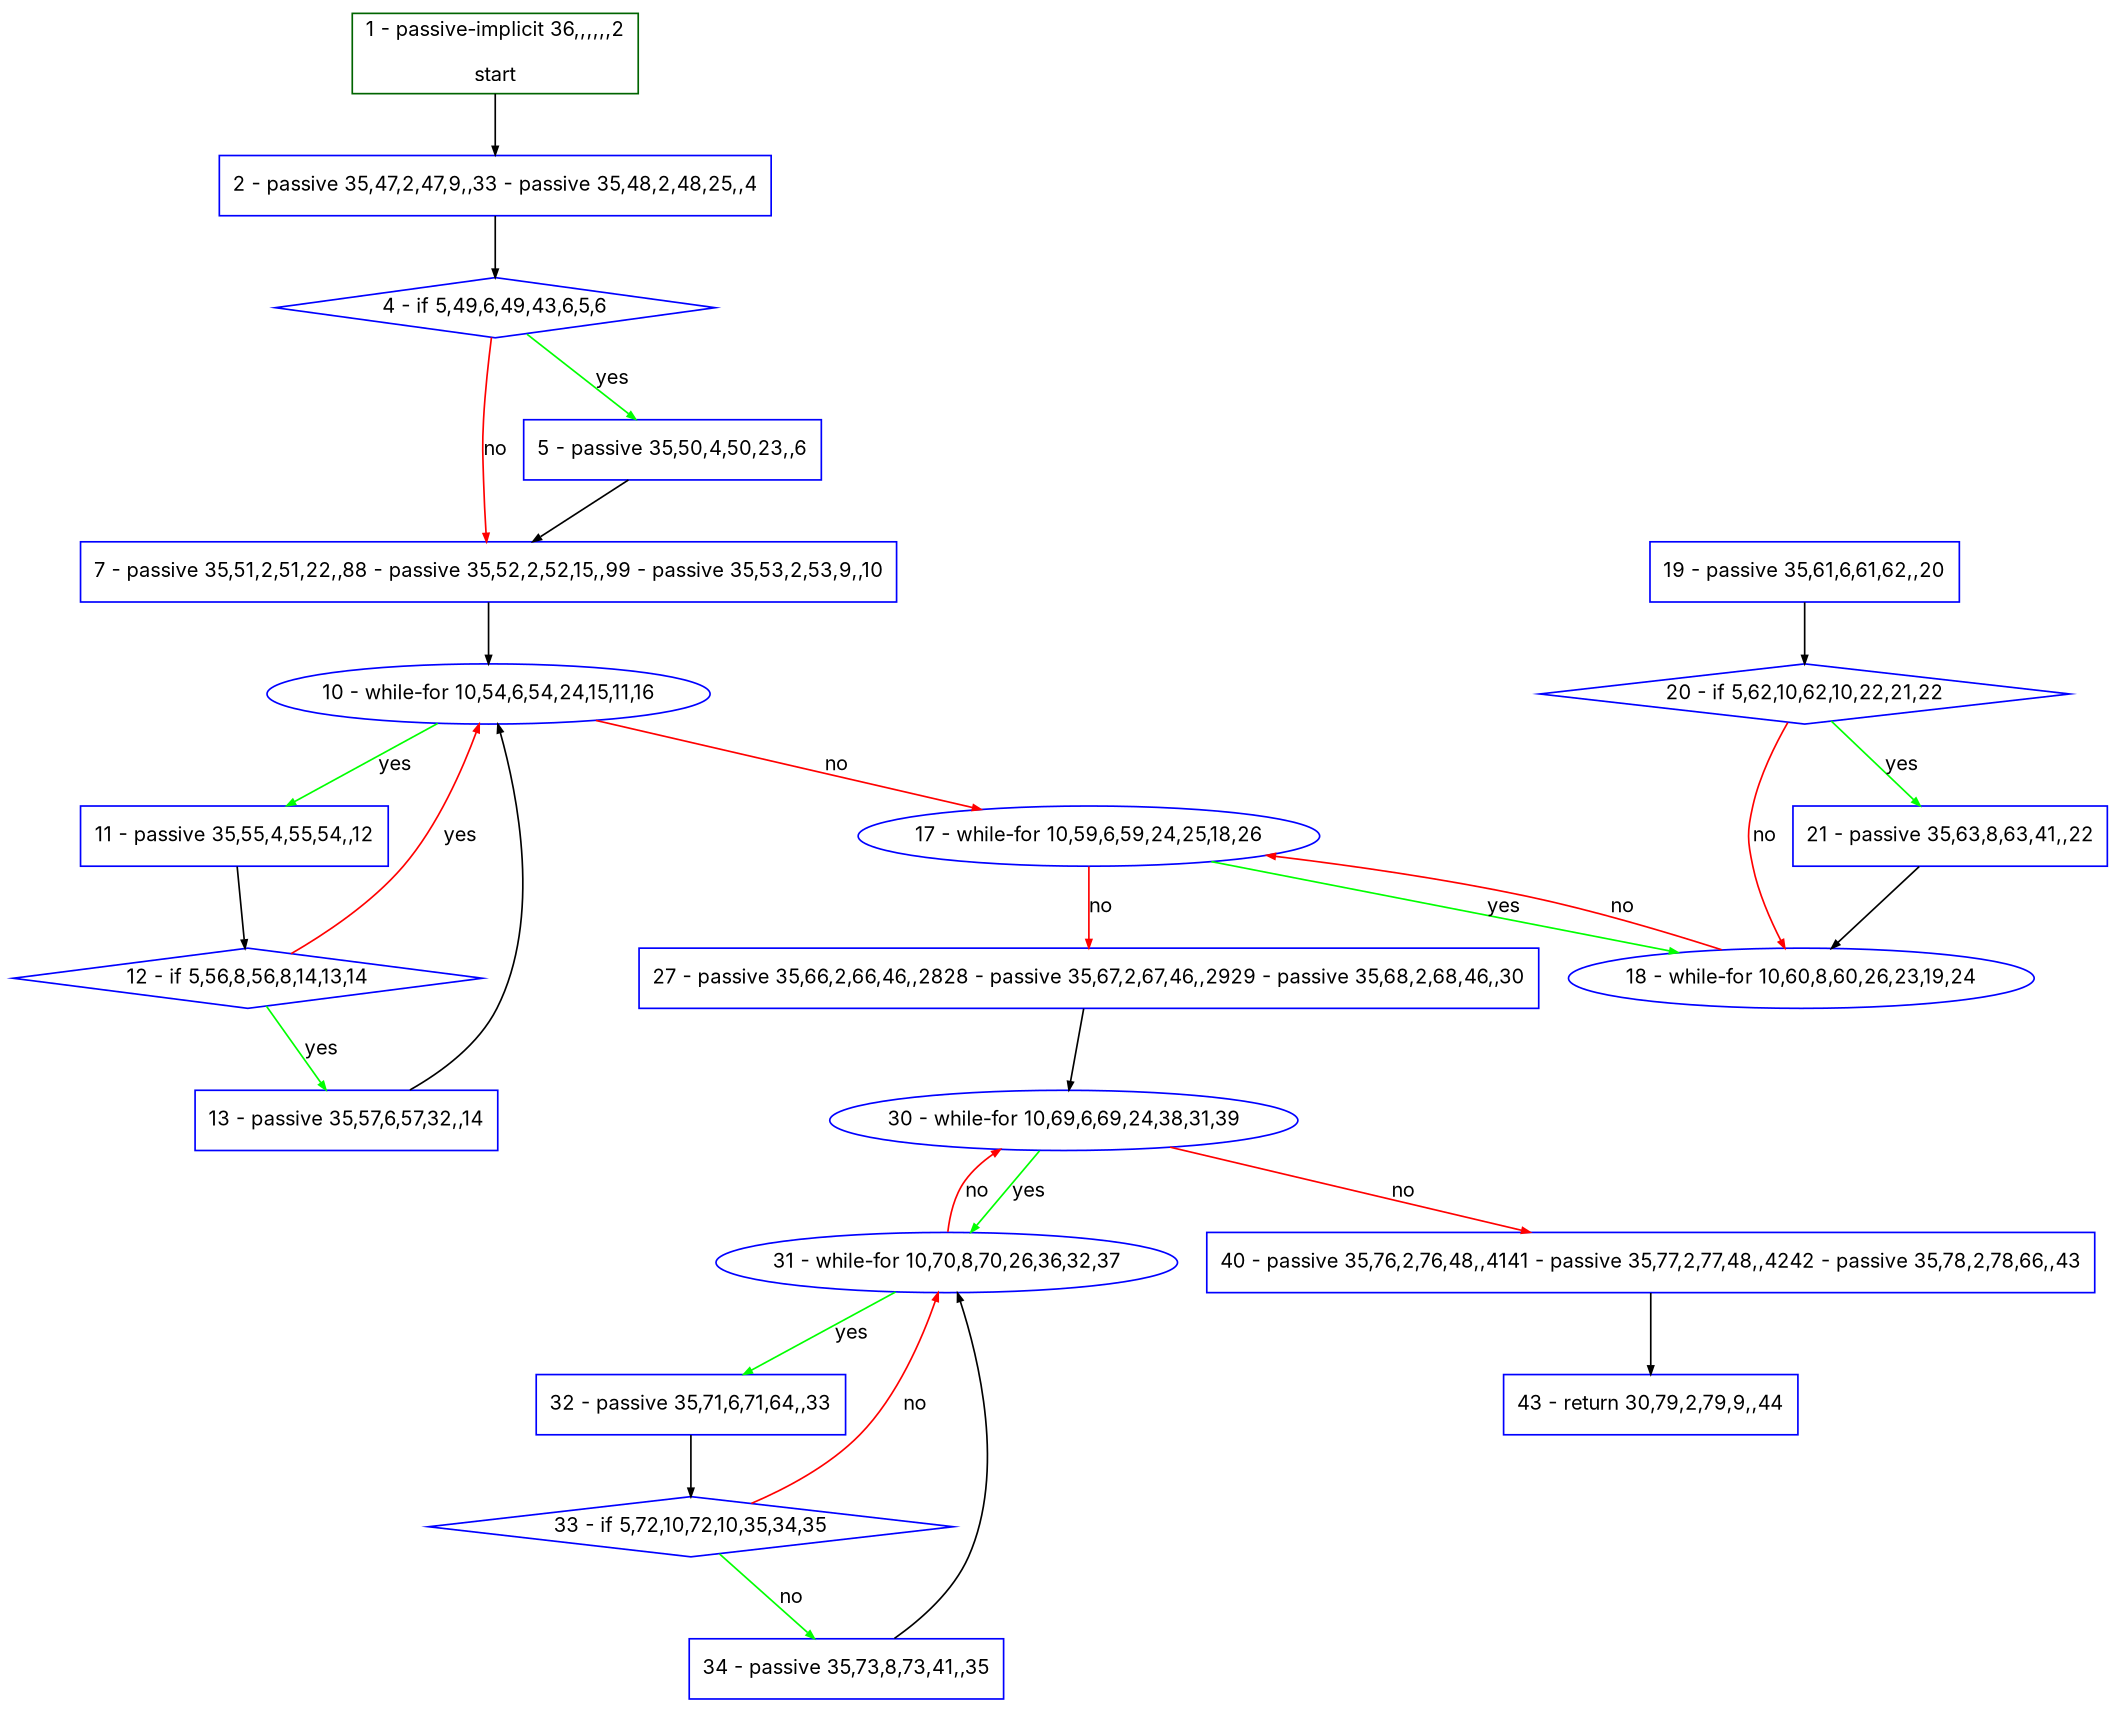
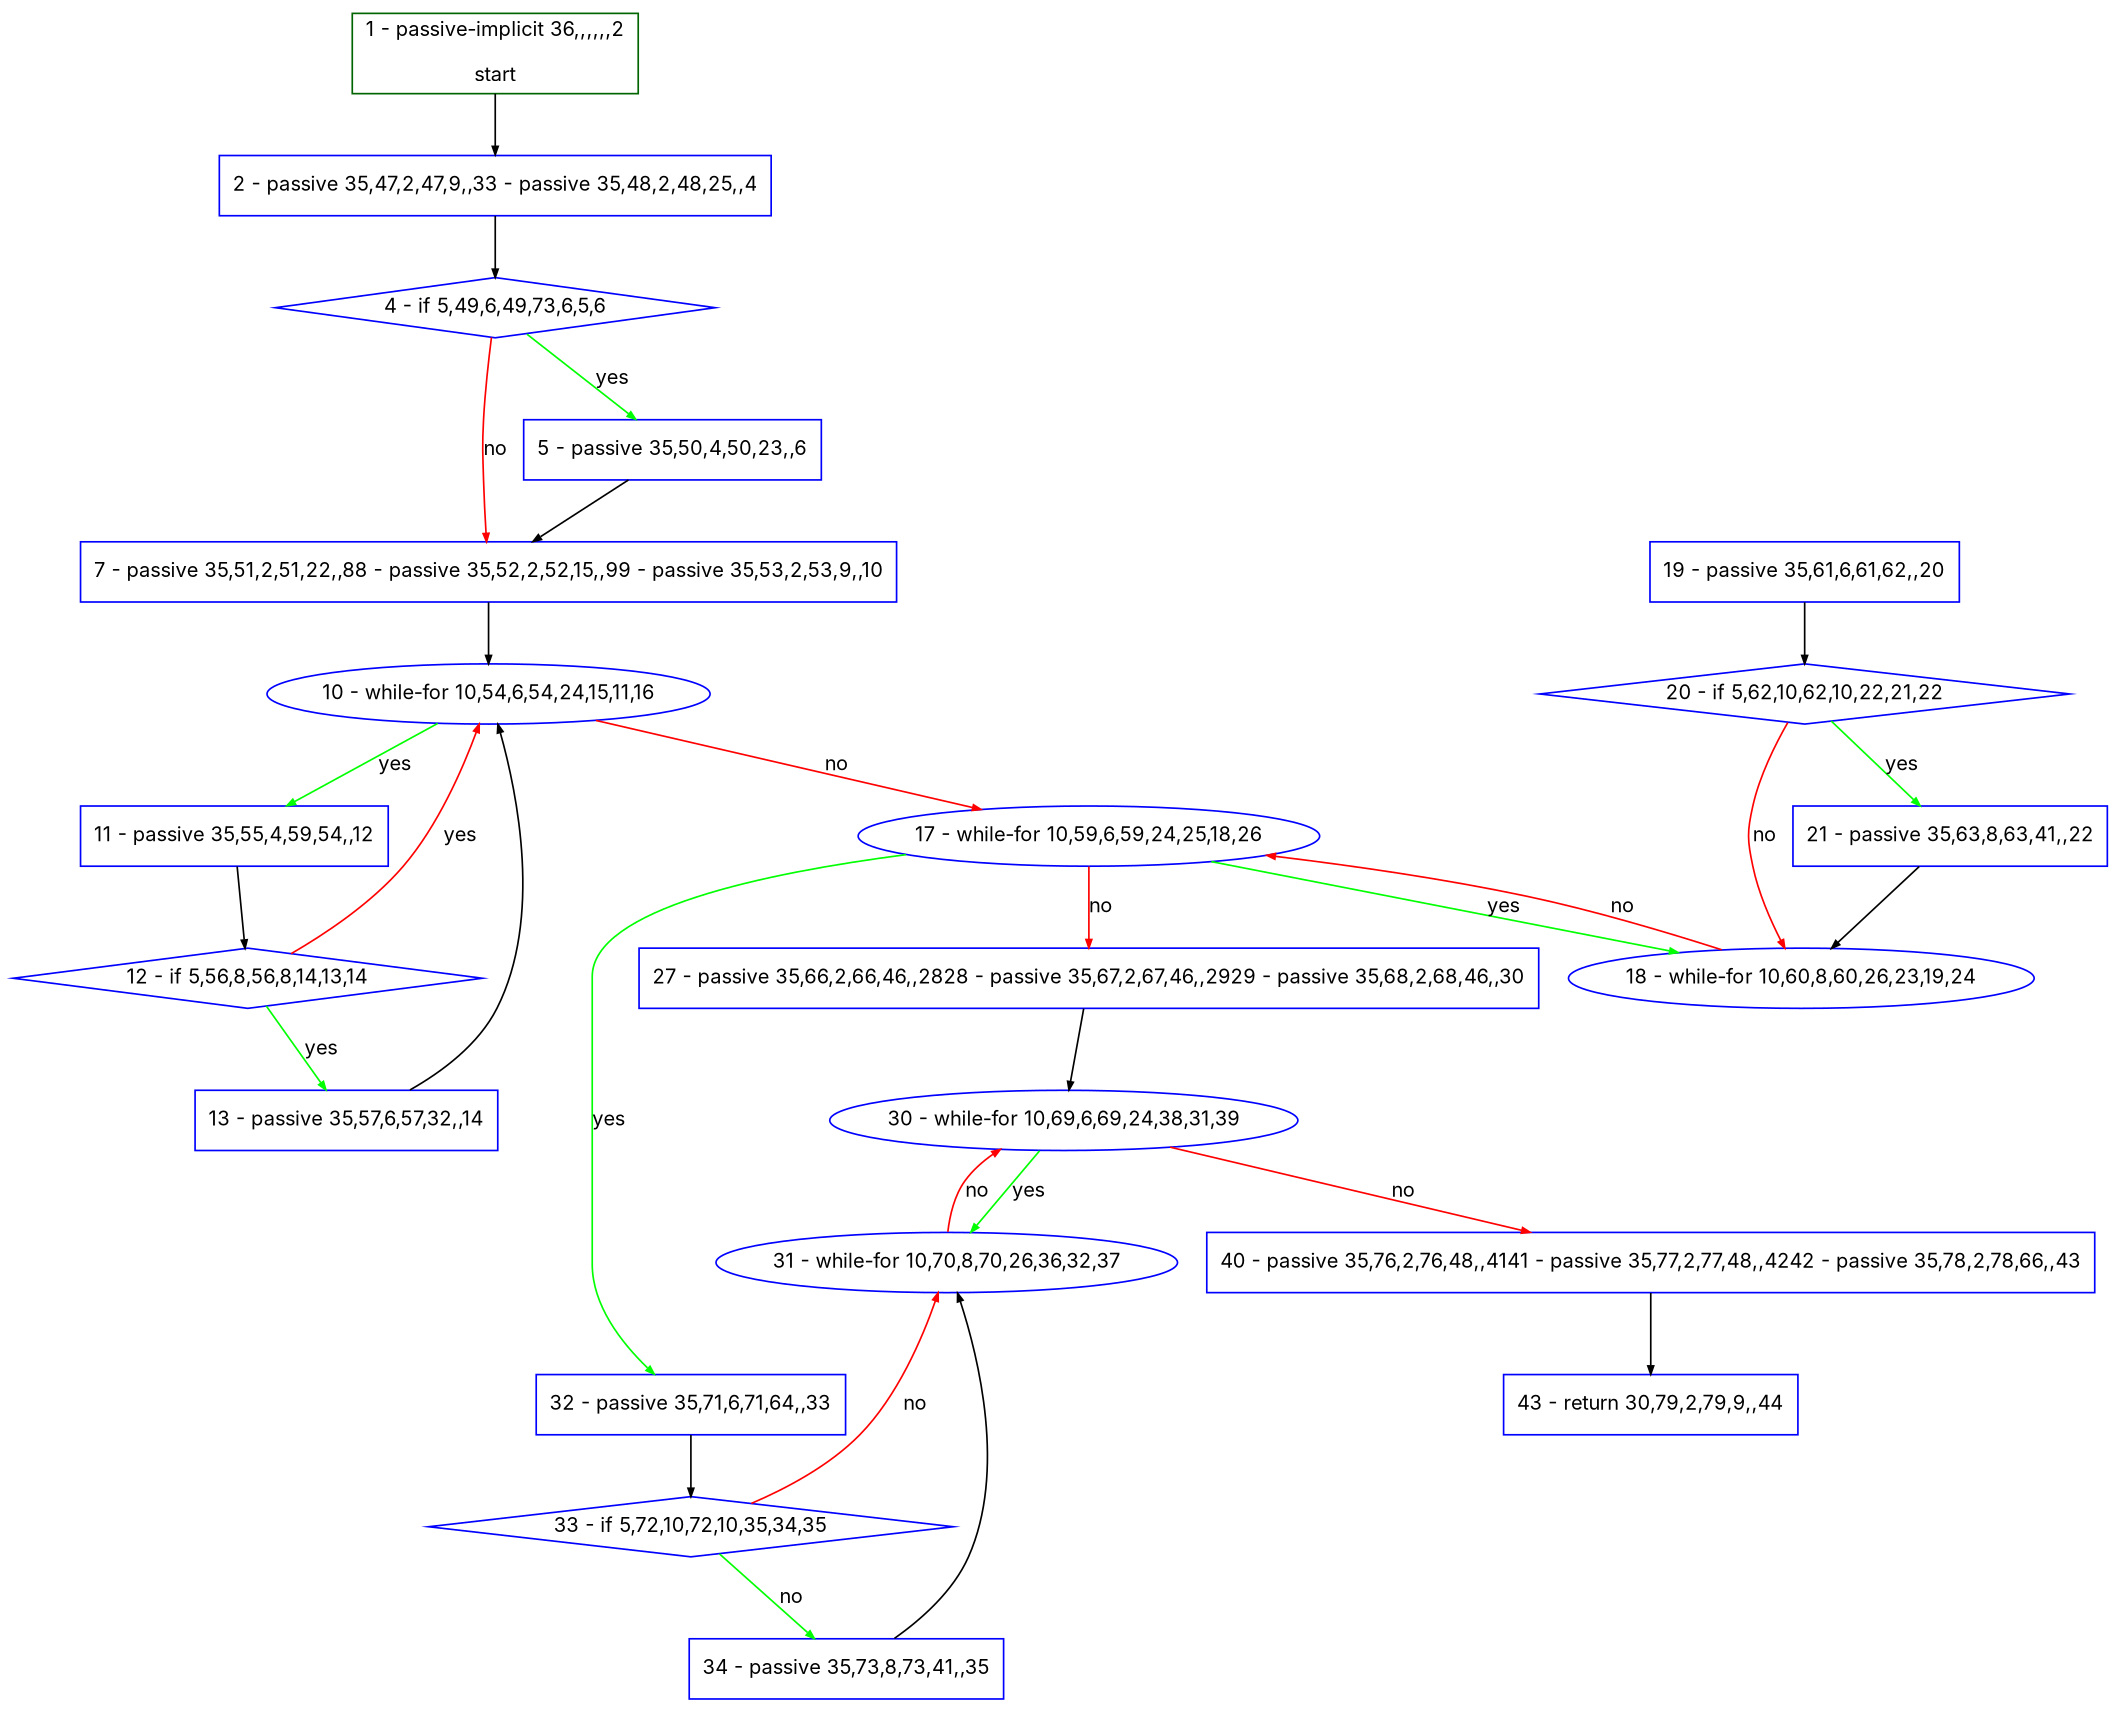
node "4 - if 5,49,6,49,43,6,5,6": label "4 - if 5,49,6,49,43,6,5,6" -> "4 - if 5,49,6,49,73,6,5,6"
node "11 - passive 35,55,4,55,54,,12": label "11 - passive 35,55,4,55,54,,12" -> "11 - passive 35,55,4,59,54,,12"
edge "31 - while-for 10,70,8,70,26,36,32,37" -> "32 - passive 35,71,6,71,64,,33": now "17 - while-for 10,59,6,59,24,25,18,26" -> "32 - passive 35,71,6,71,64,,33"
